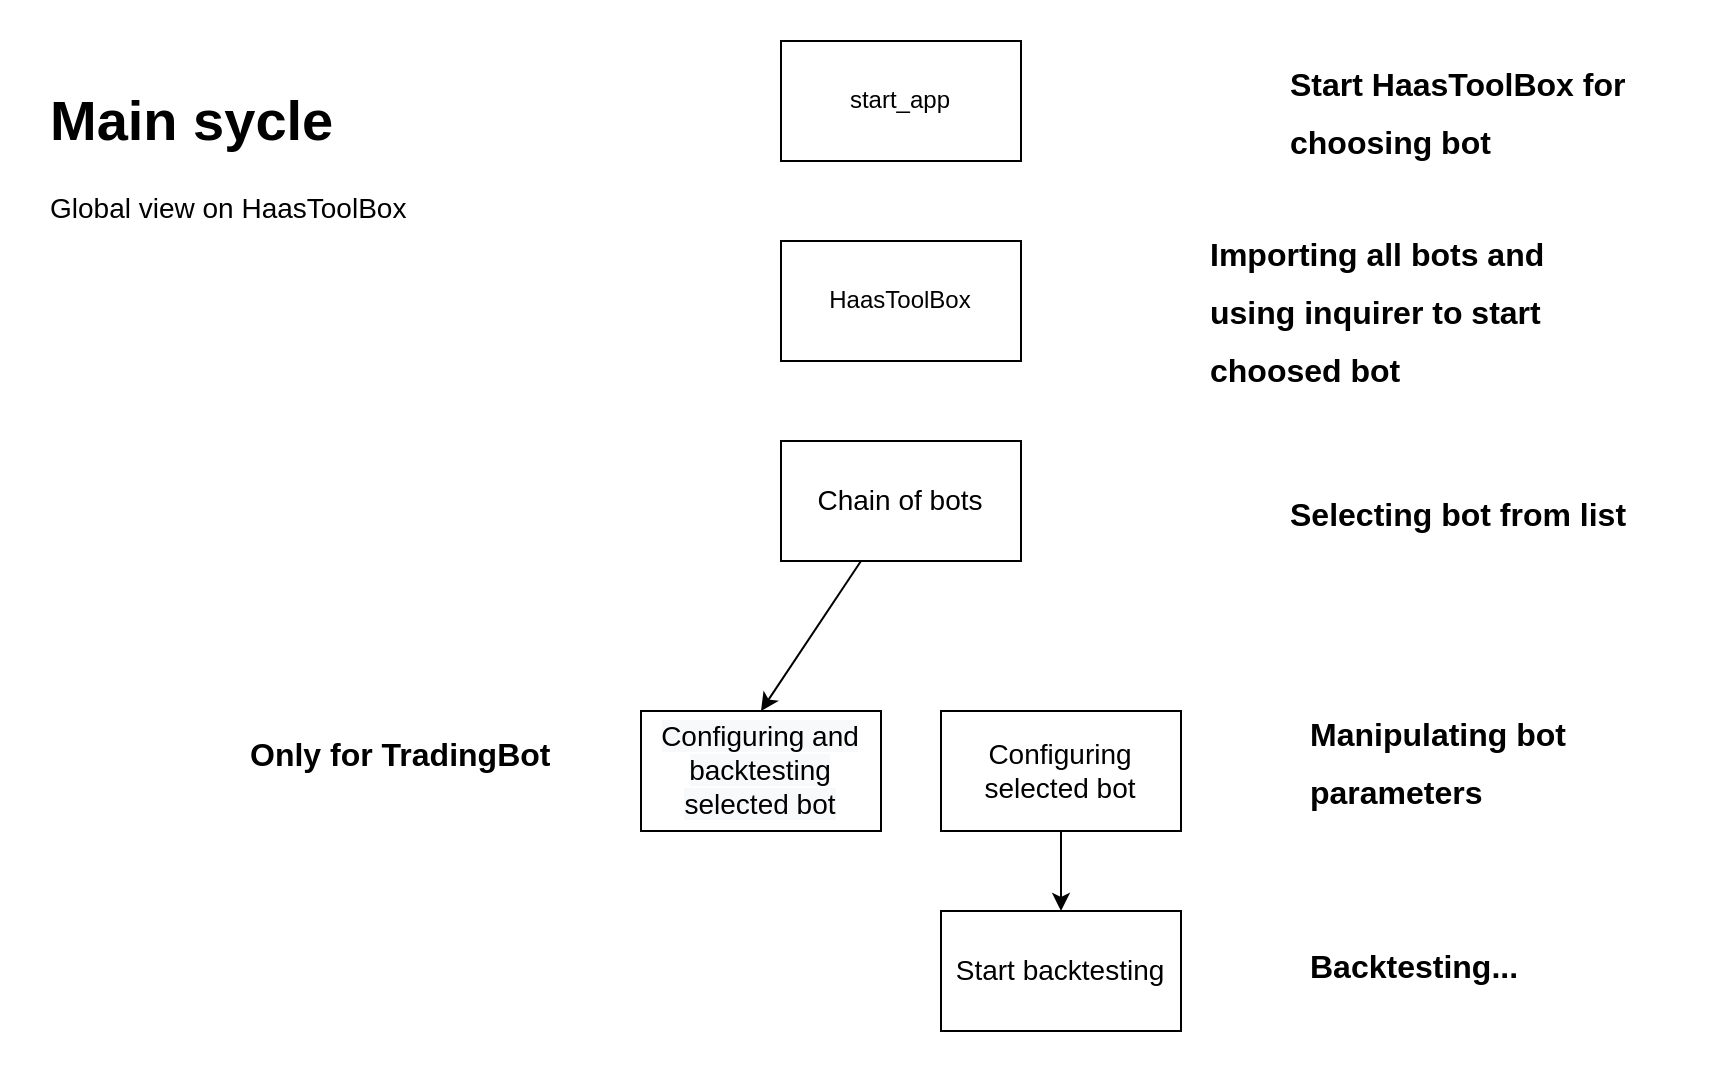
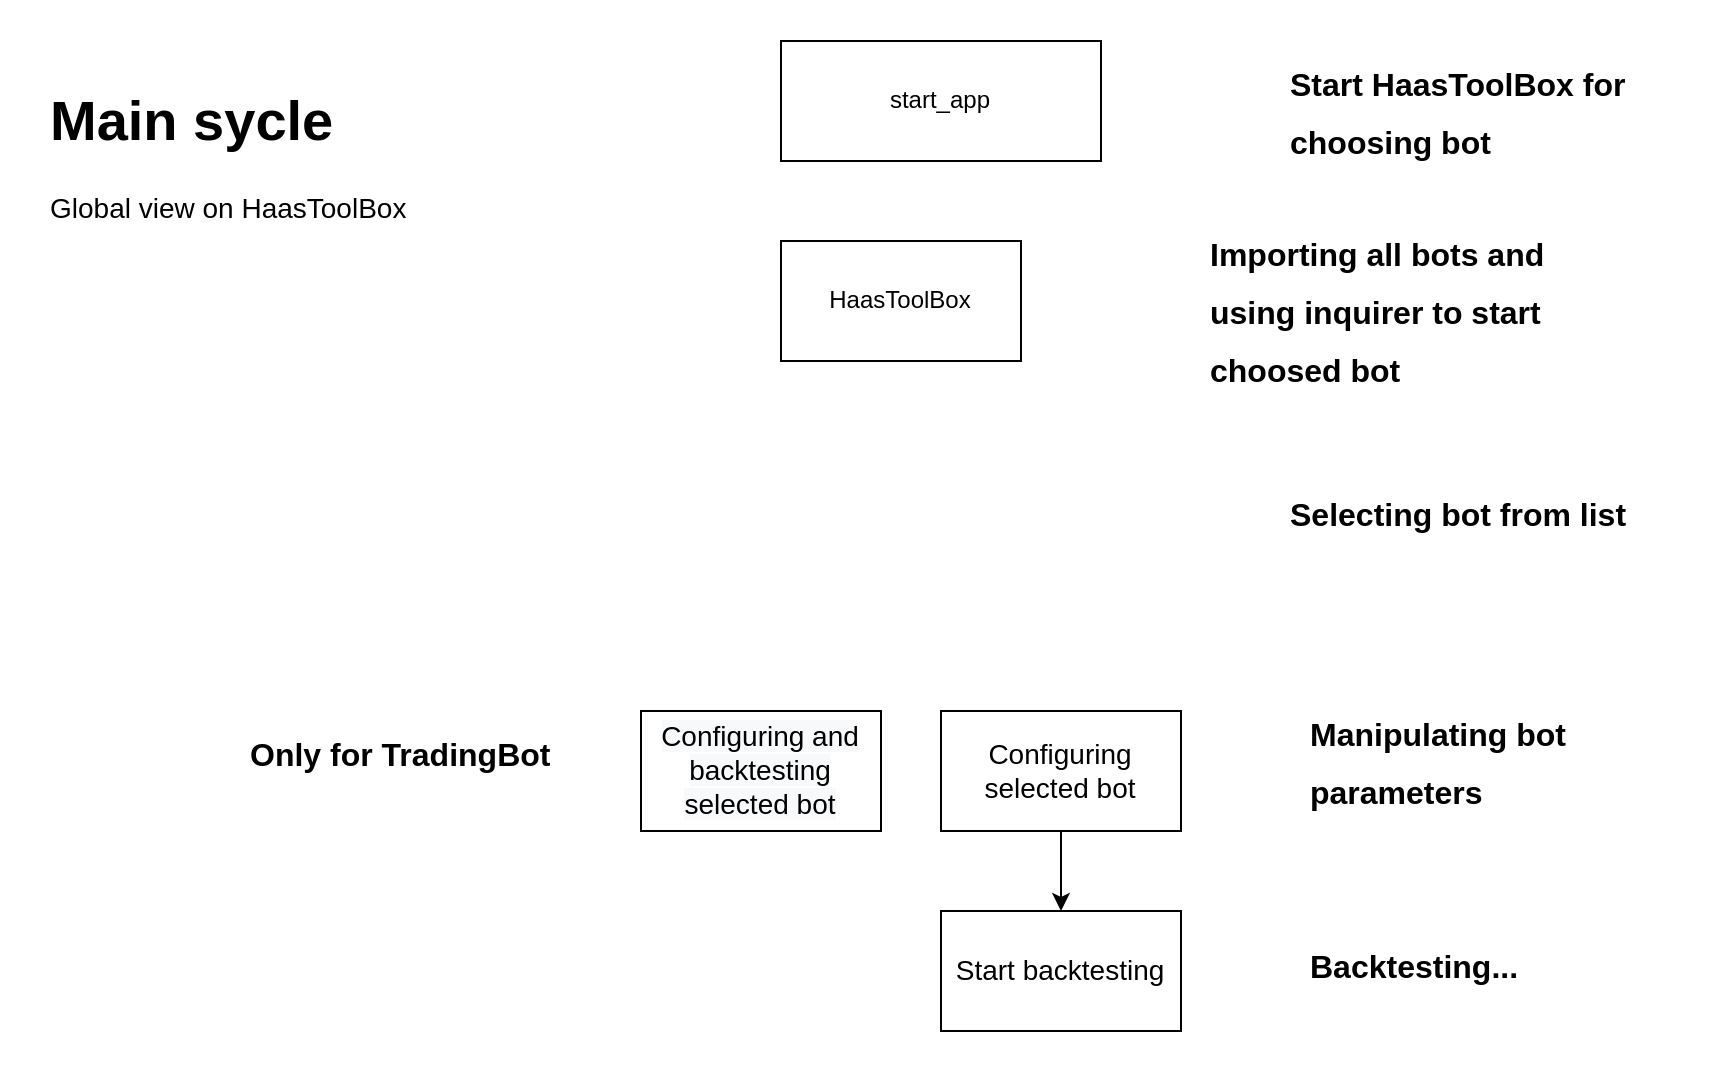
node "start_app": size 240x120 -> 320x120
node "Chain of bots": removed
edge "Chain of bots" -> "Configuring and backtesting selected bot": removed
